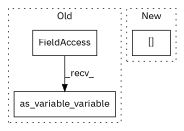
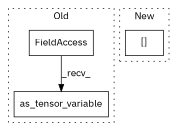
node "as_variable_variable": label "as_variable_variable" -> "as_tensor_variable"
